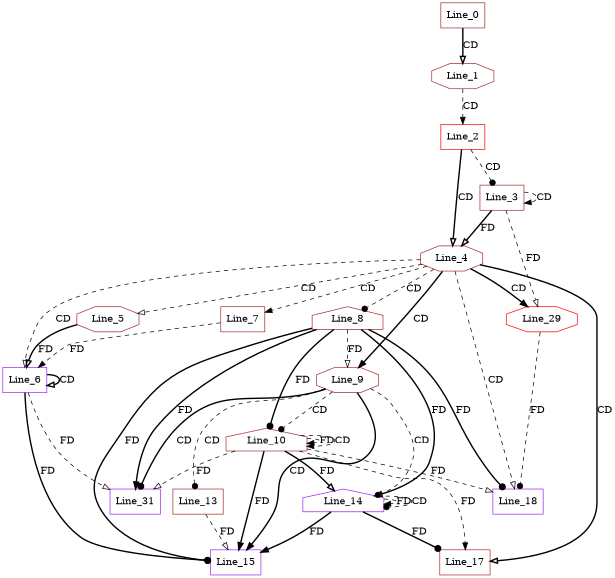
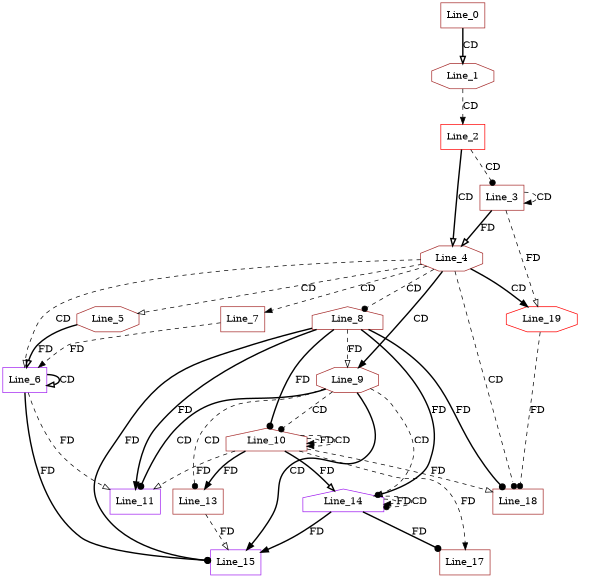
node "Line_29": label "Line_29" -> "Line_19"
edge "Line_4" -> "Line_18": arrowhead onormal -> dot
edge "Line_4" -> "Line_17": removed, label "CD"
edge "Line_10" -> "Line_15": now "Line_10" -> "Line_13"
node "Line_31": label "Line_31" -> "Line_11"
node "Line_18": color purple -> brown
